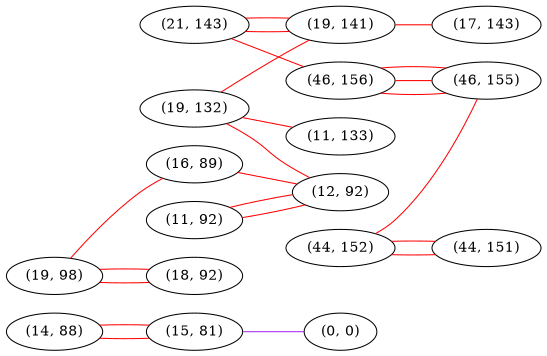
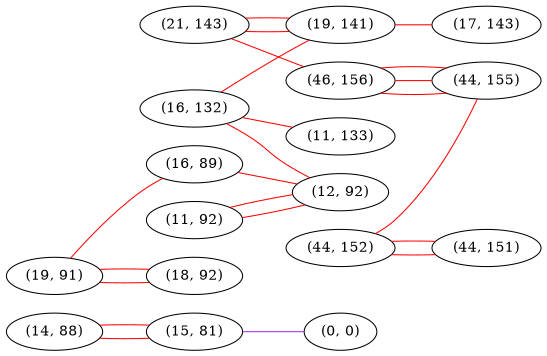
node "(46, 155)": label "(46, 155)" -> "(44, 155)"
node "(19, 132)": label "(19, 132)" -> "(16, 132)"
node "(19, 98)": label "(19, 98)" -> "(19, 91)"
